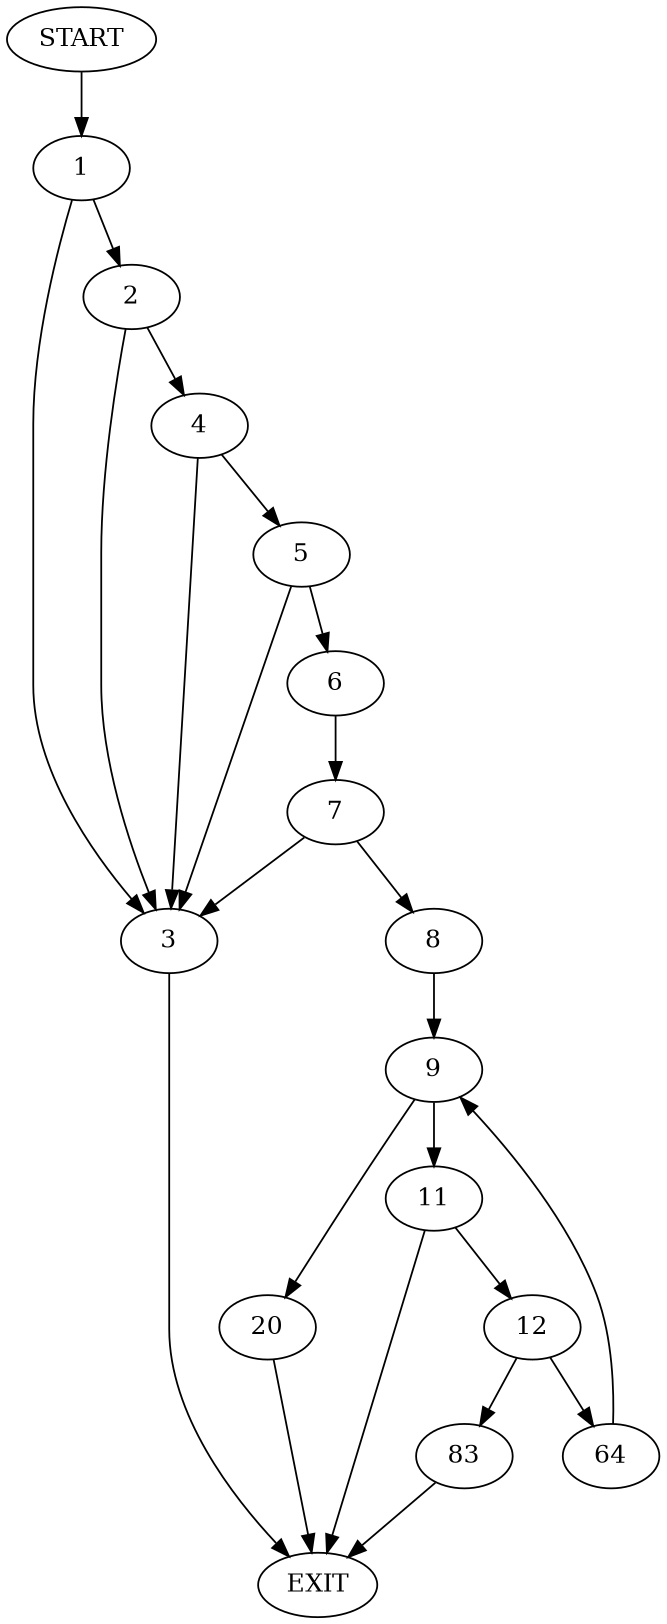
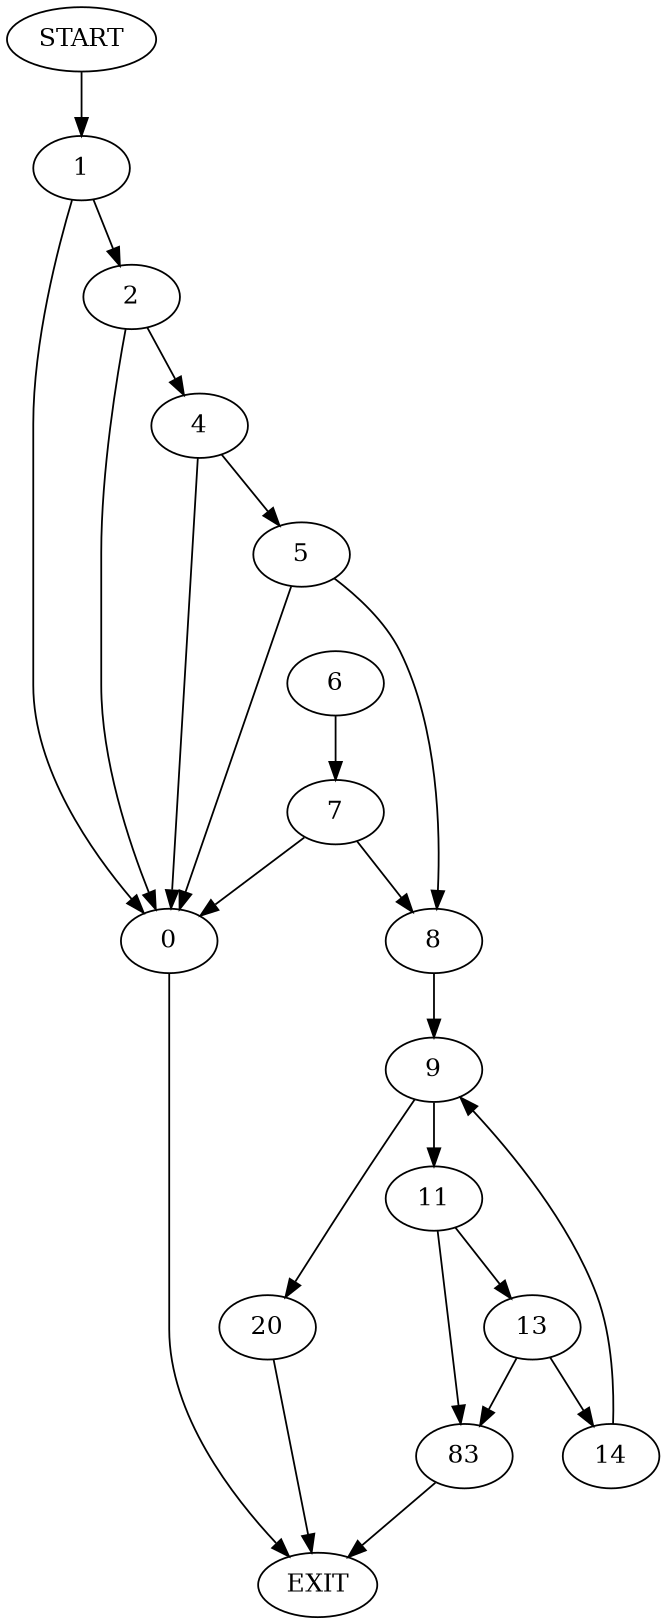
edge "5" -> "6": now "5" -> "8"
node "3": label "3" -> "0"
node "12": label "12" -> "13"
edge "11" -> "EXIT": now "11" -> "83"
node "64": label "64" -> "14"
